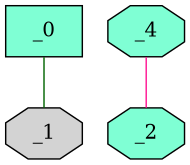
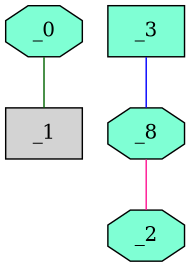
node "_0": shape box -> octagon
node "_4": label "_4" -> "_8"
node "_3": added
node "_1": shape octagon -> box
